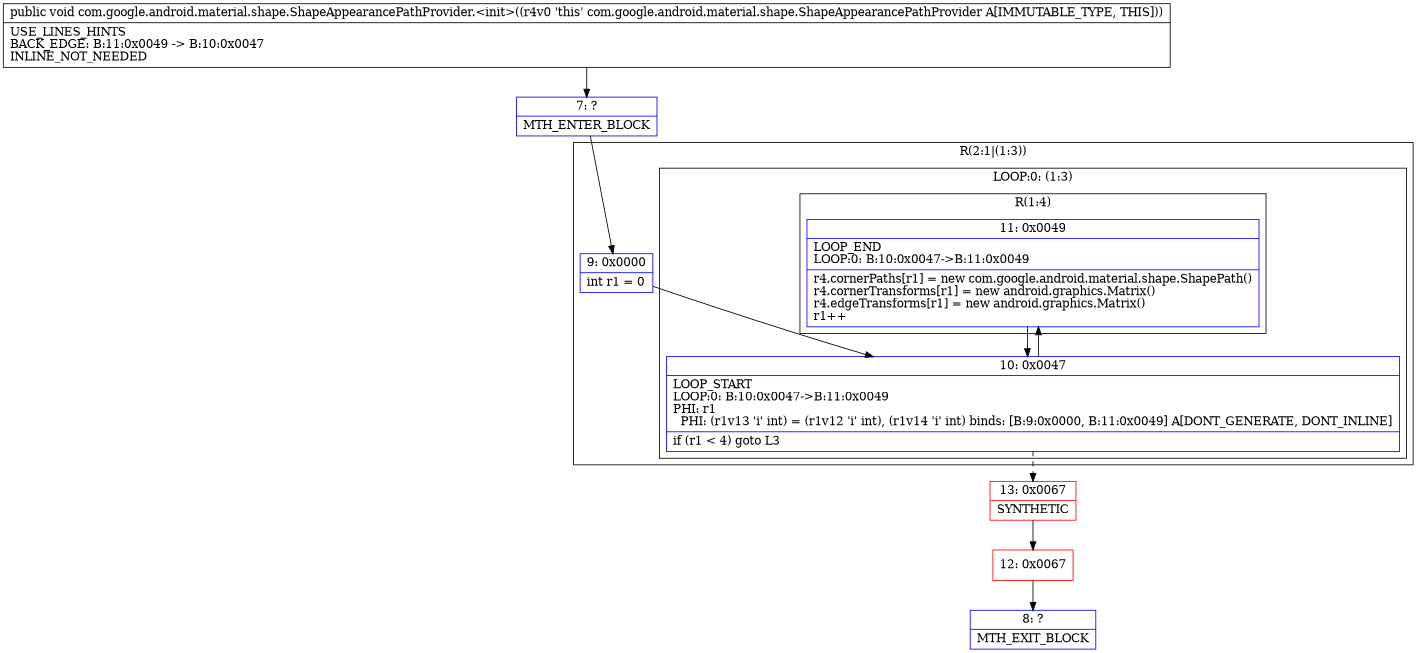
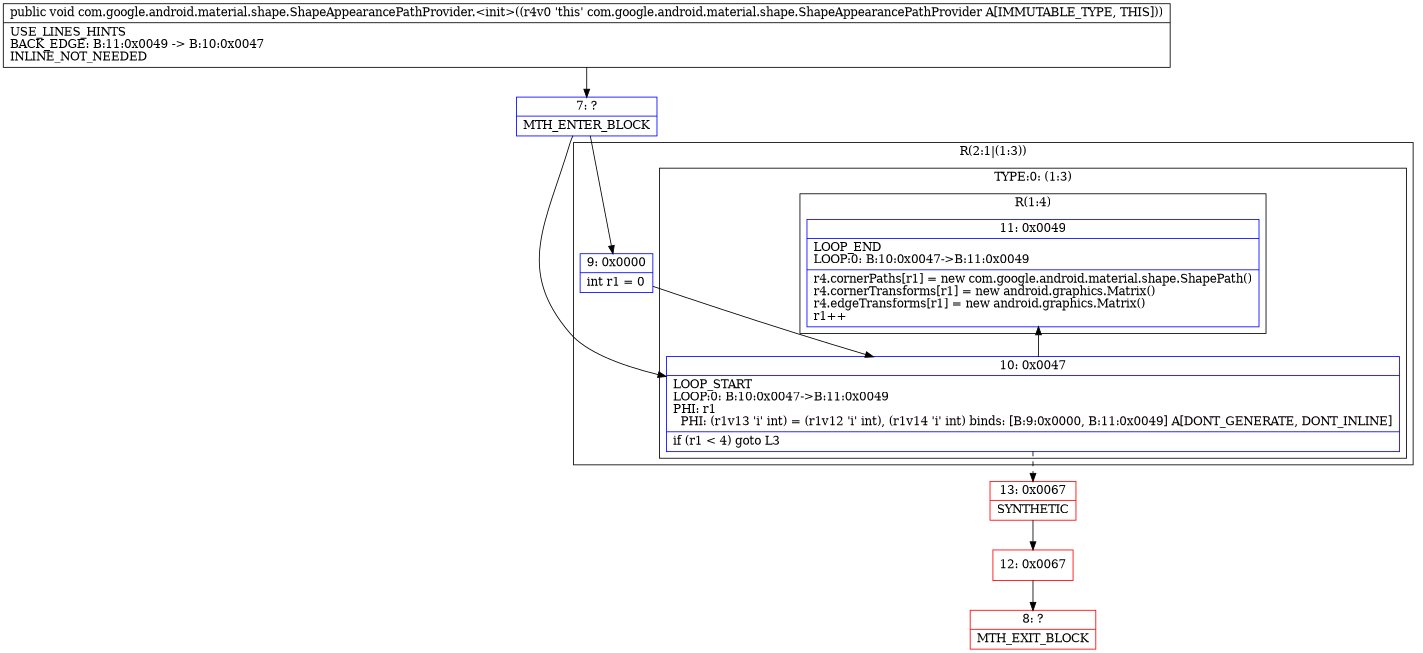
cluster "LOOP:0: (1:3)": label "LOOP:0: (1:3)" -> "TYPE:0: (1:3)"
edge "11: 0x0049" -> "10: 0x0047": now "7: ?" -> "10: 0x0047"
node "8: ?": color blue -> red
